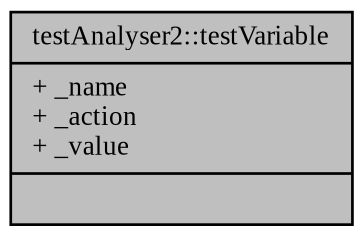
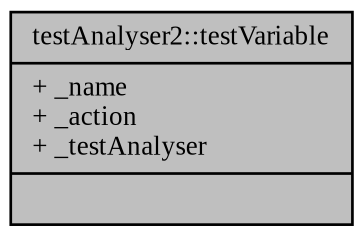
node "testAnalyser2::testVariable": text "+ _value" -> "+ _testAnalyser"
